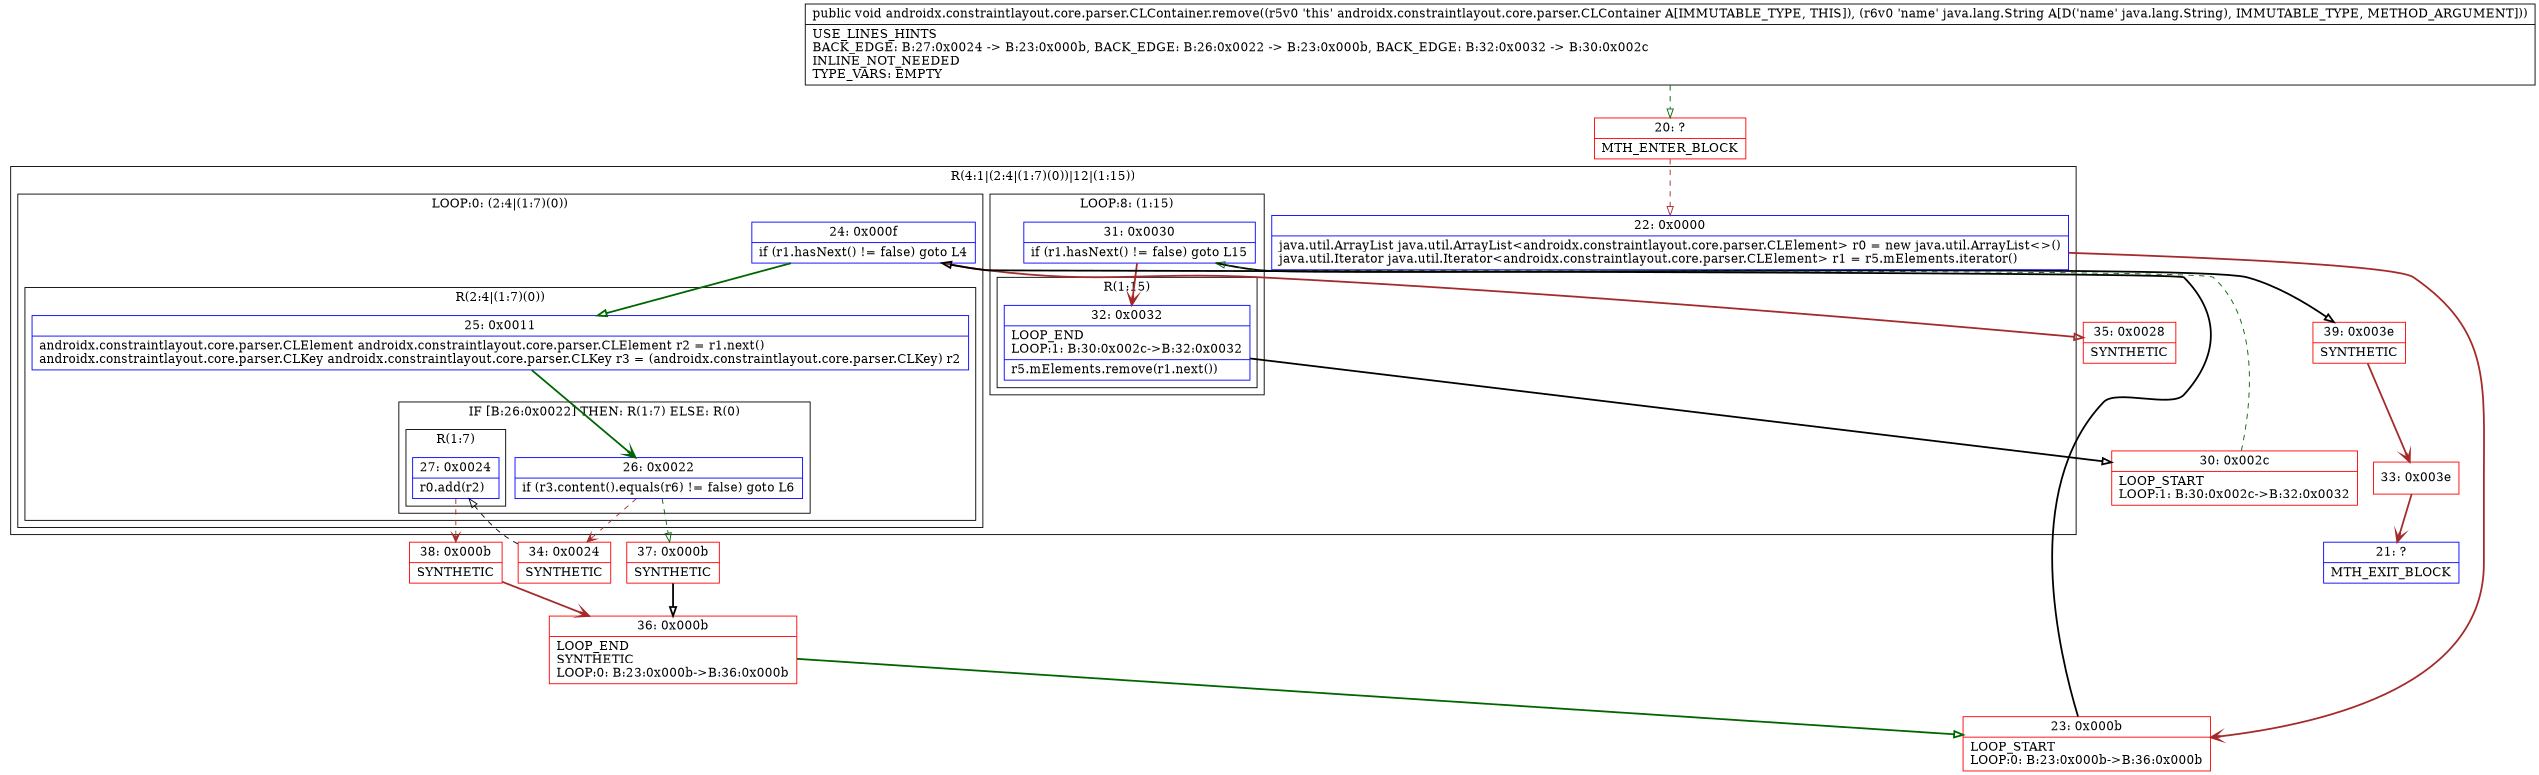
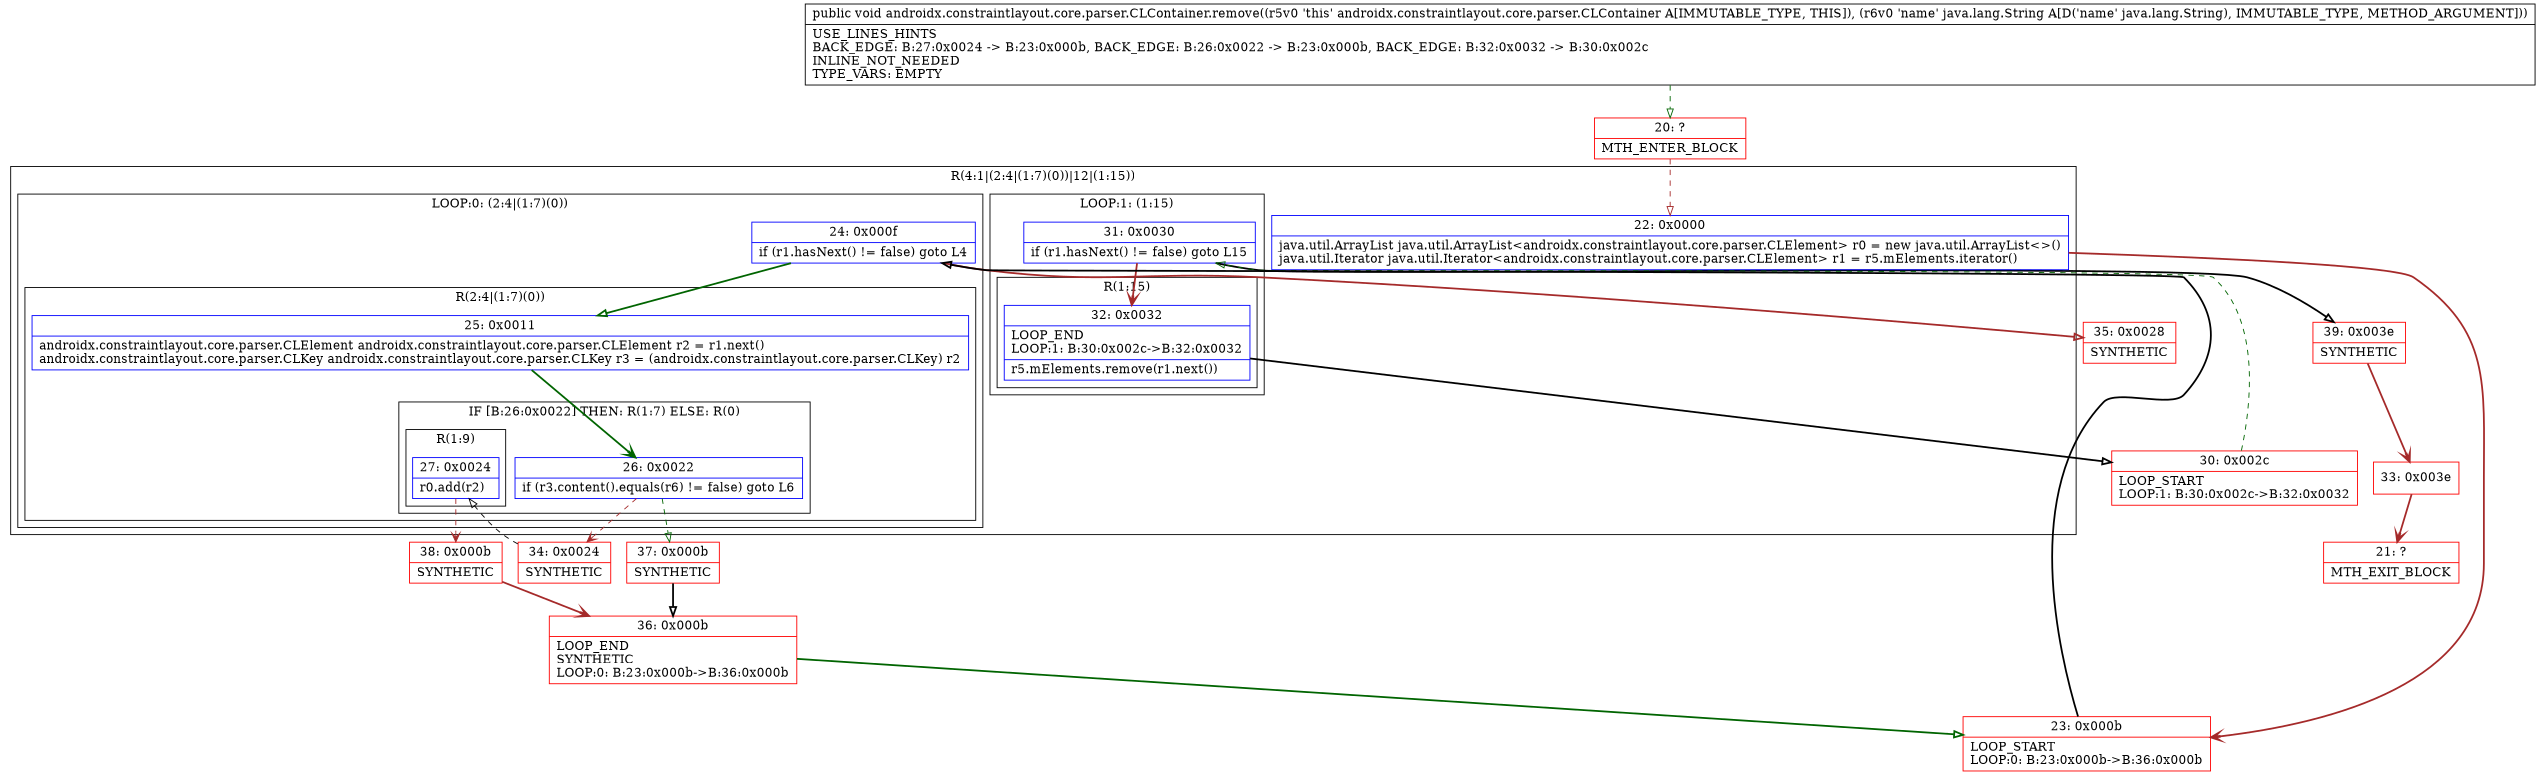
cluster "LOOP:8: (1:15)": label "LOOP:8: (1:15)" -> "LOOP:1: (1:15)"
cluster "R(1:7)": label "R(1:7)" -> "R(1:9)"
node "21: ?": color blue -> red
